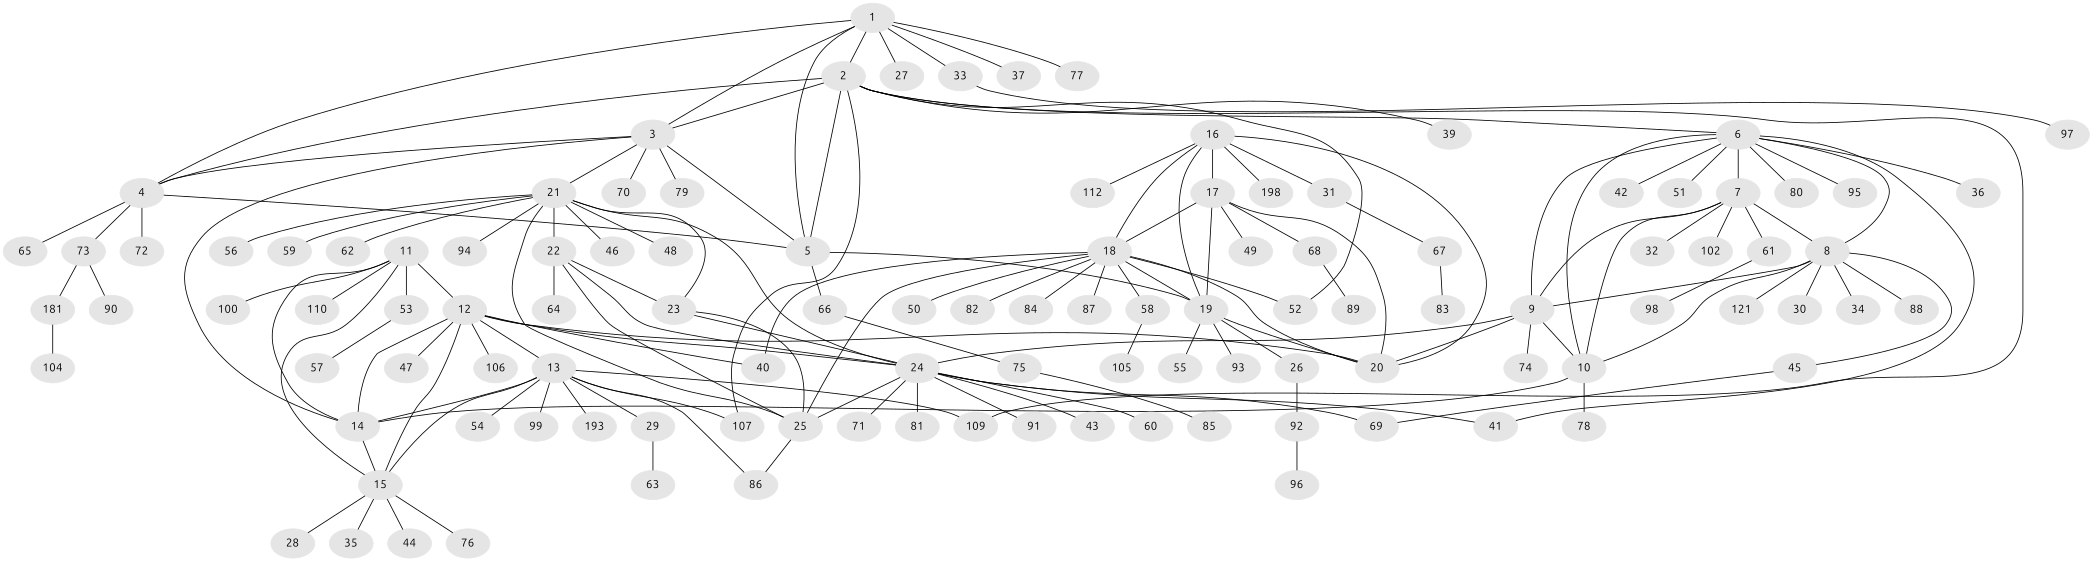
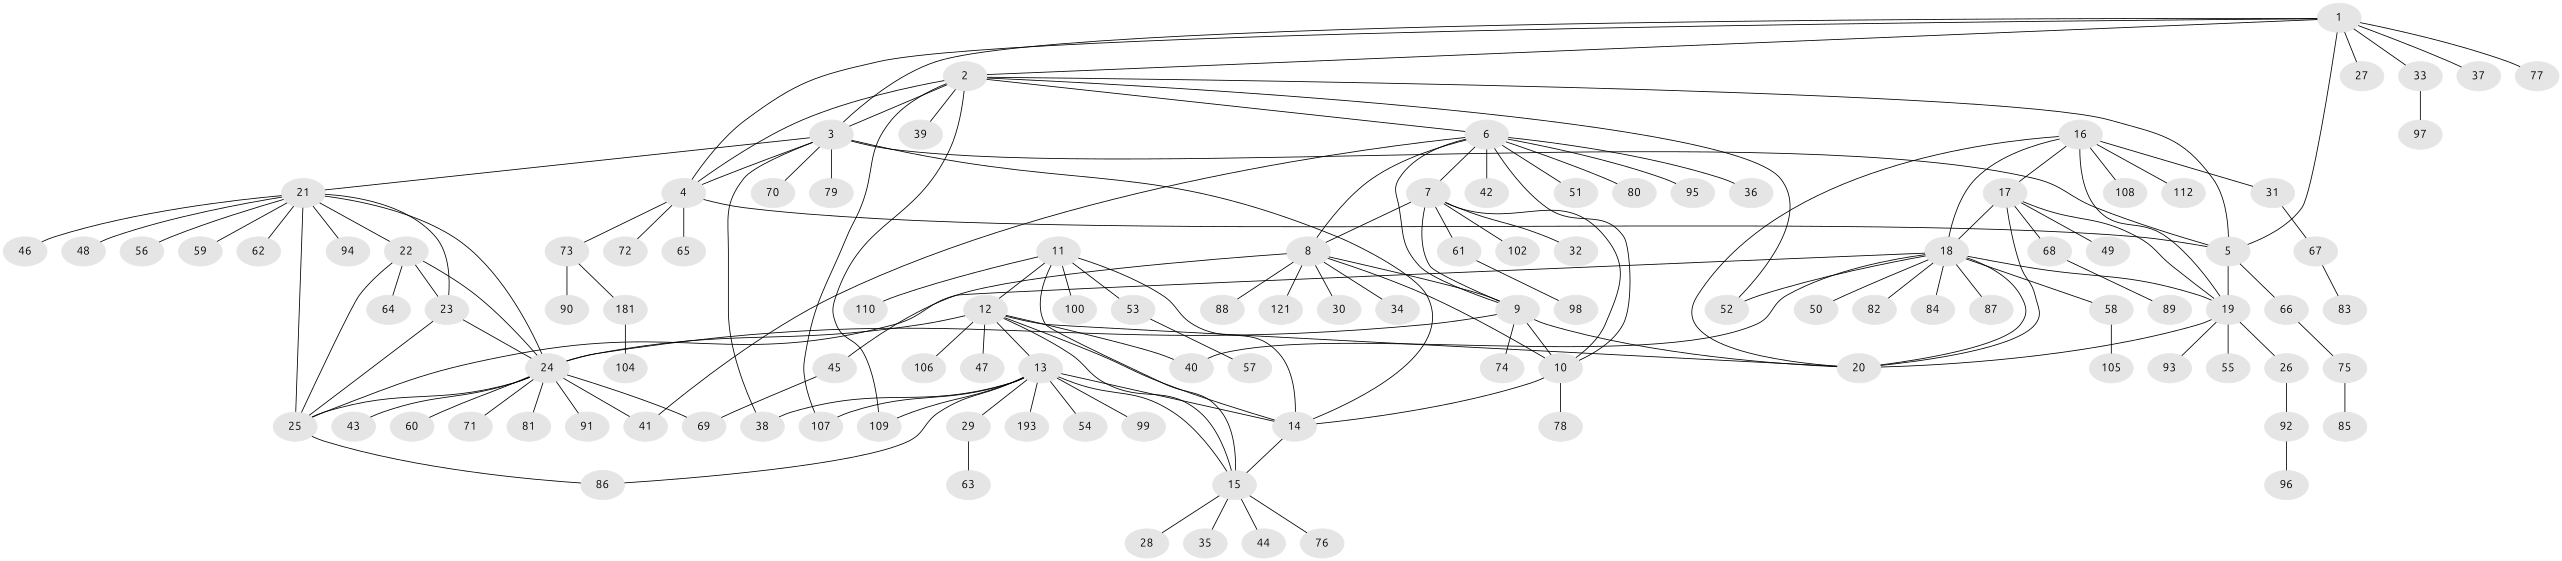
node "198": label "198" -> "108"
node "38": added
